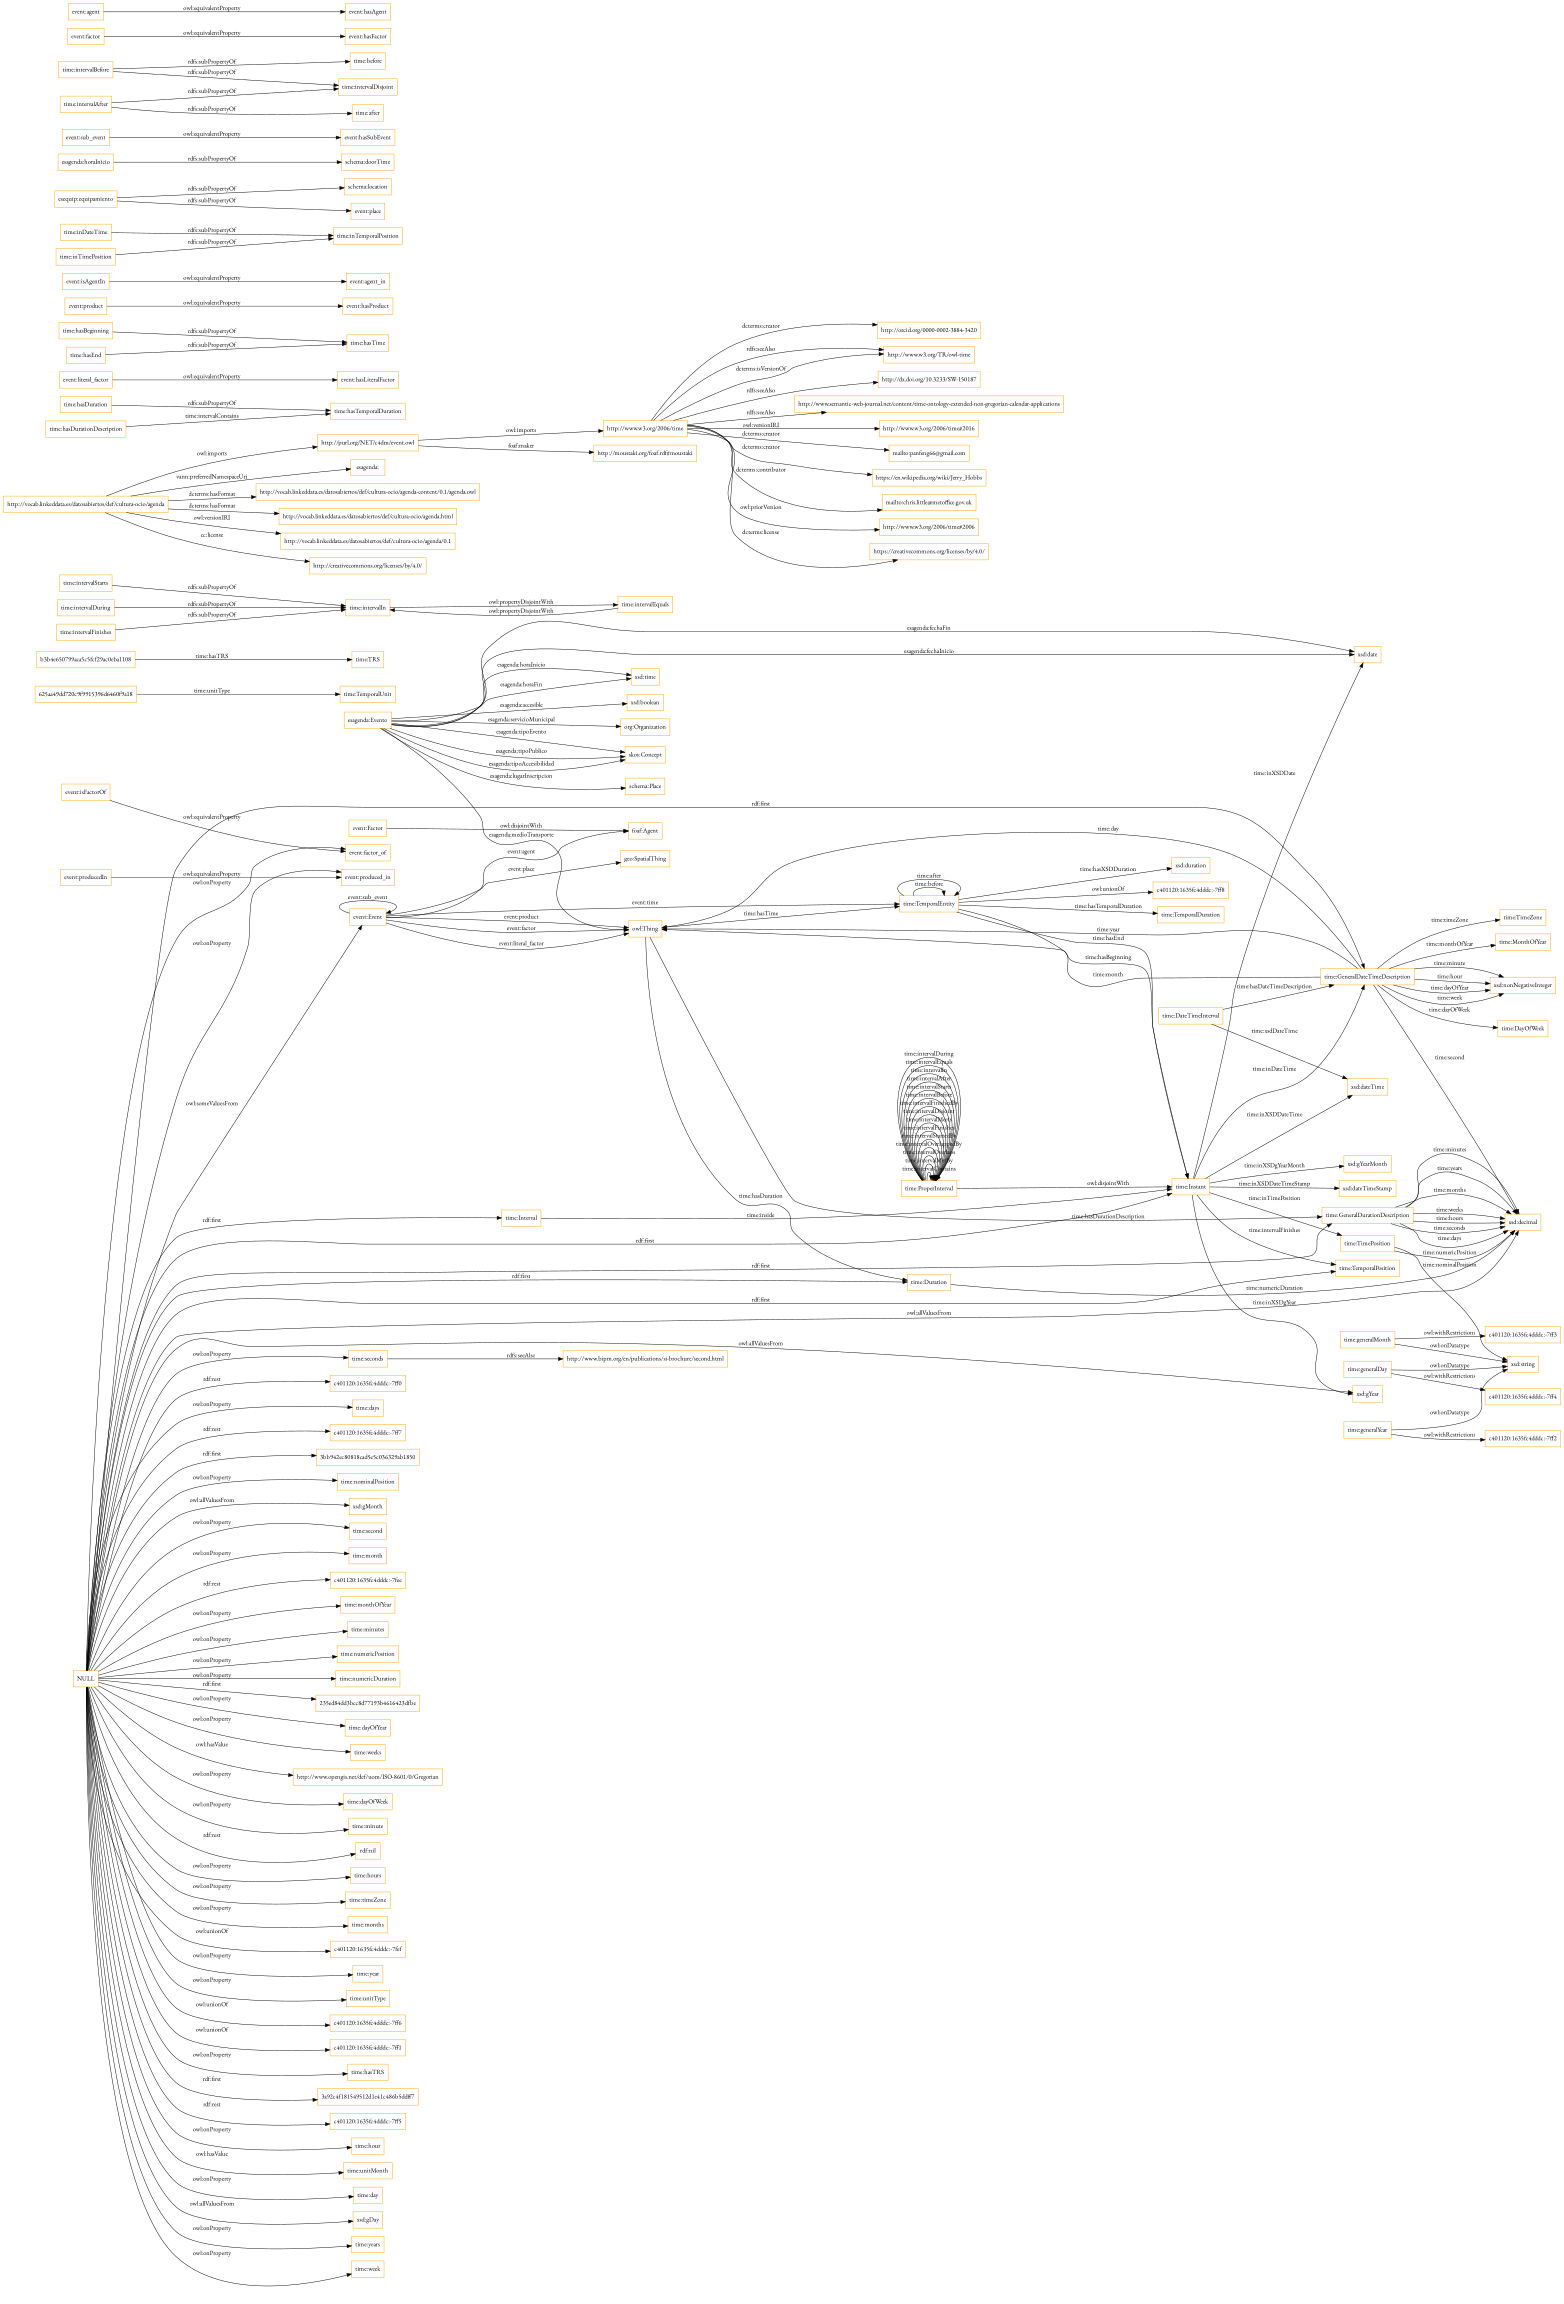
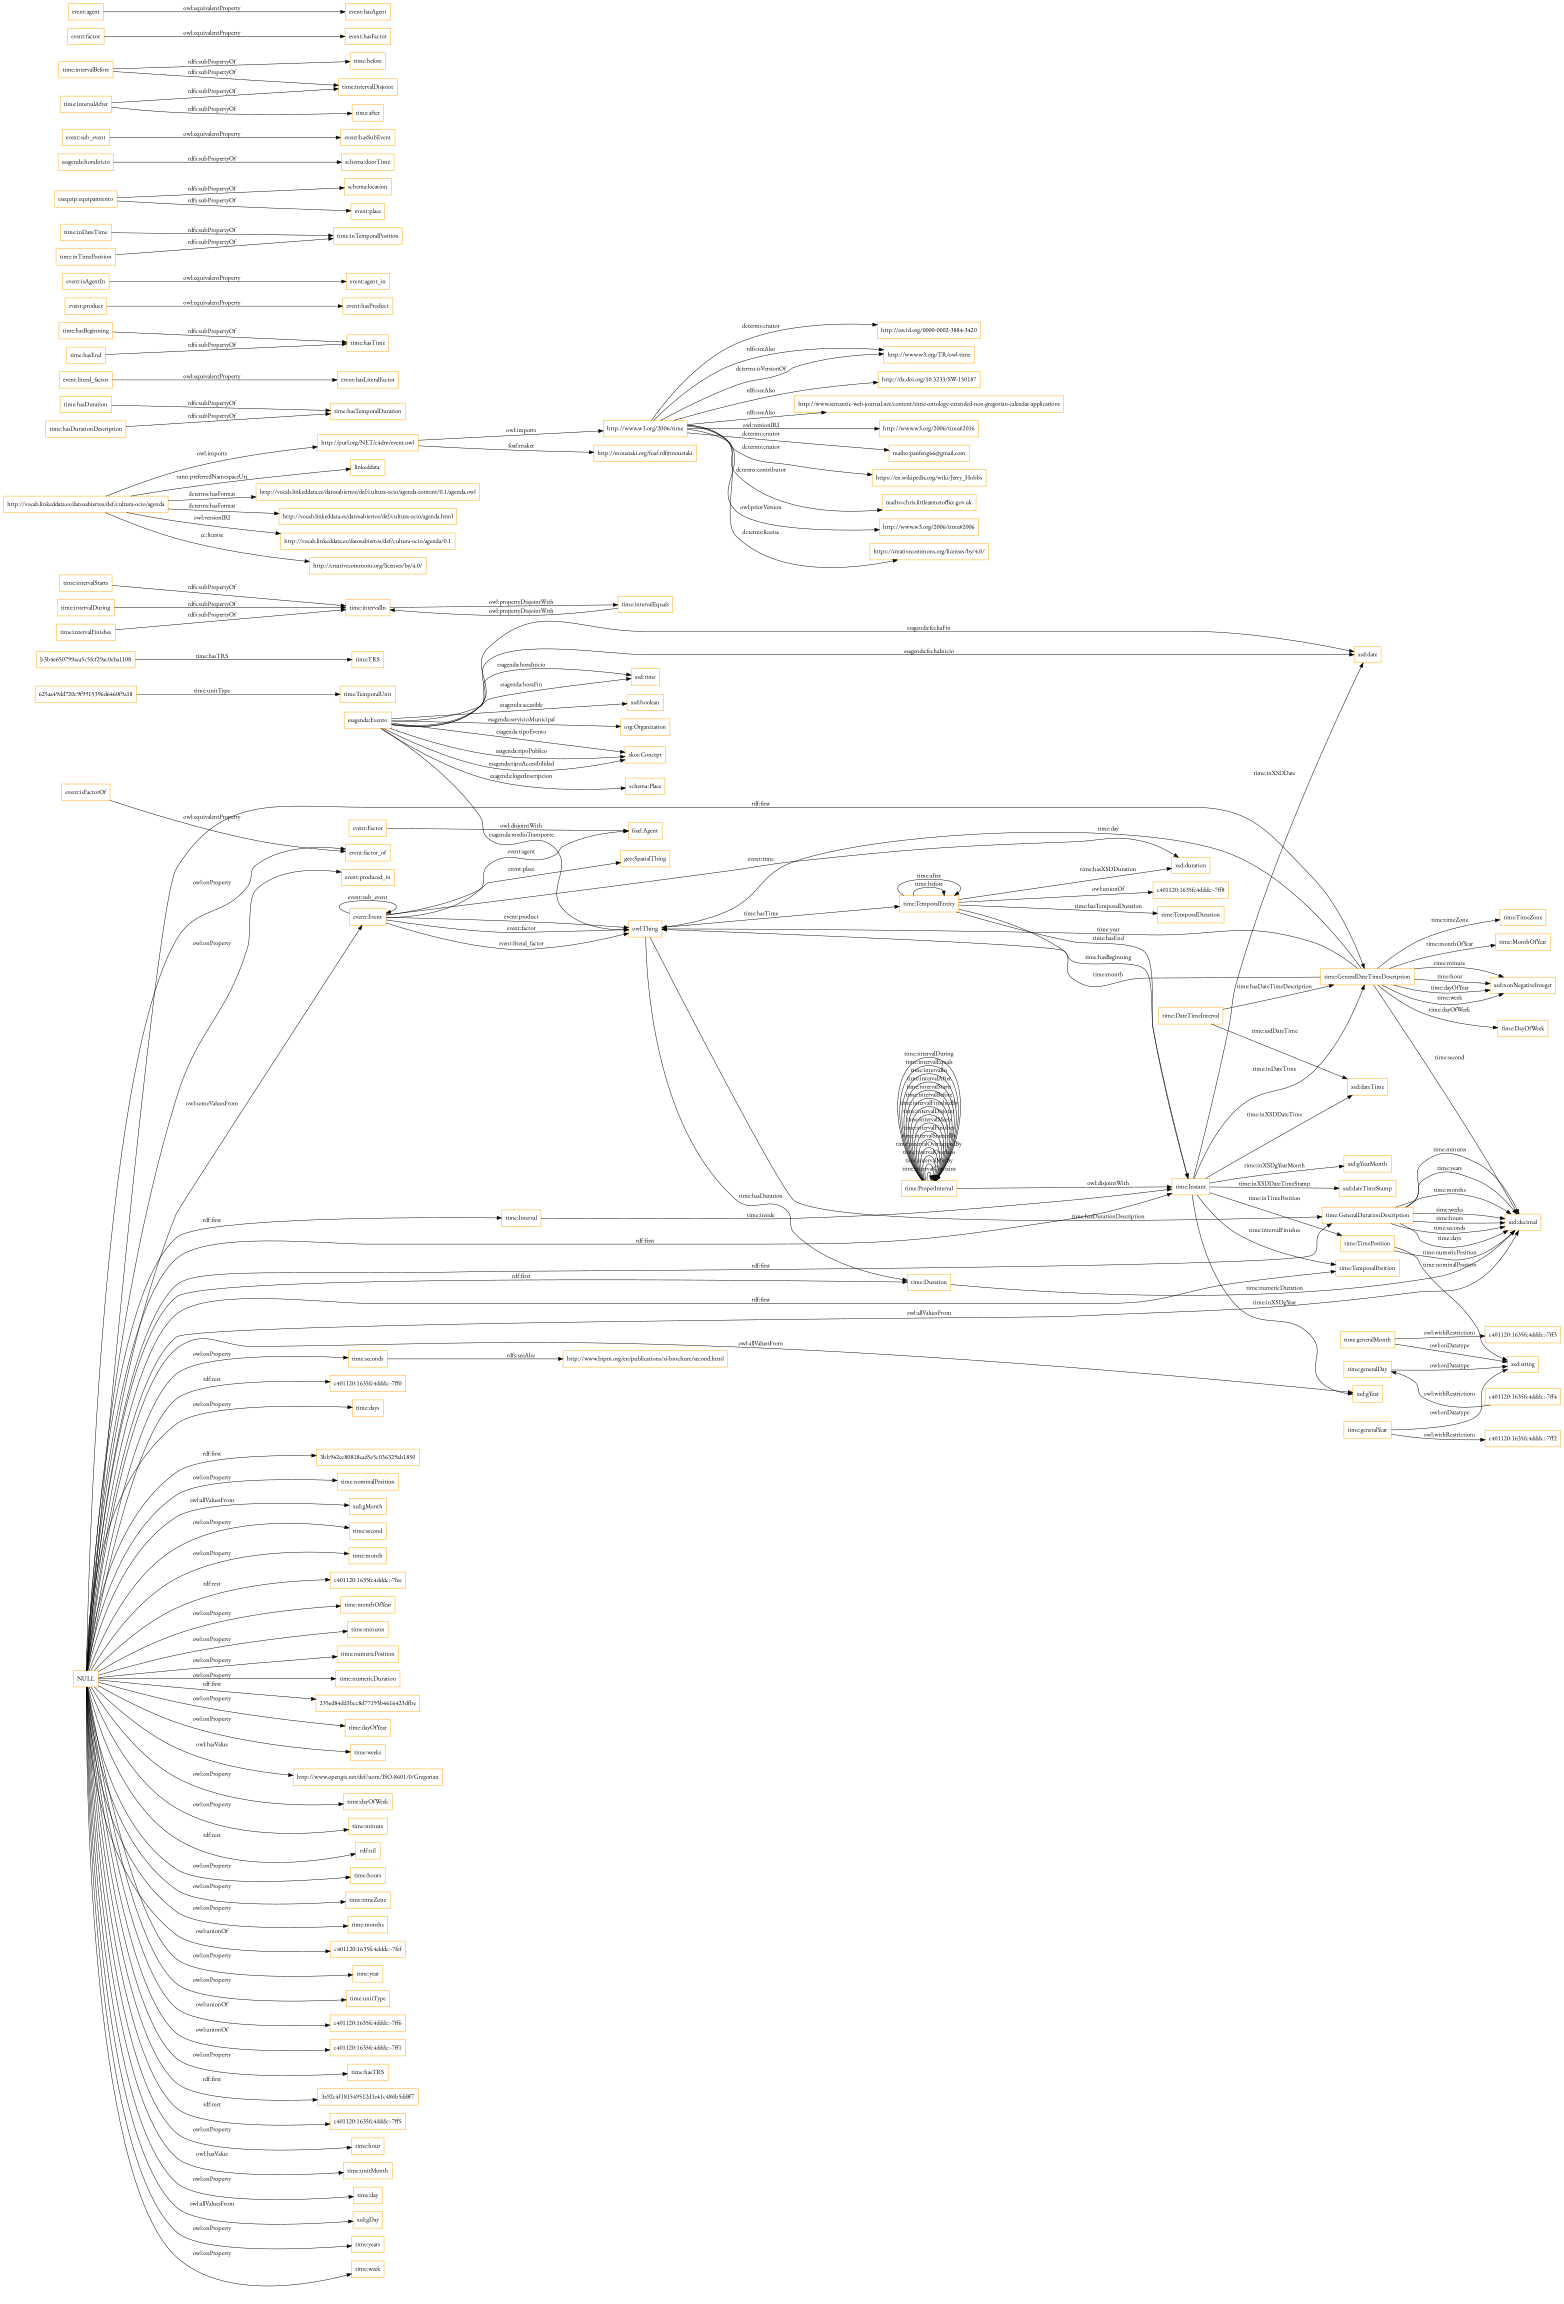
edge "time:hasDurationDescription" -> "time:hasTemporalDuration": label "time:intervalContains" -> "rdfs:subPropertyOf"
node "esagenda:": label "esagenda:" -> "linkeddata:"
node "event:producedIn": removed
edge "event:Event" -> "time:TemporalEntity": now "event:Event" -> "xsd:duration"
edge "time:generalDay" -> "c401120:1635fc4dddc:-7ff4": reversed
node "c401120:1635fc4dddc:-7ff7": removed
